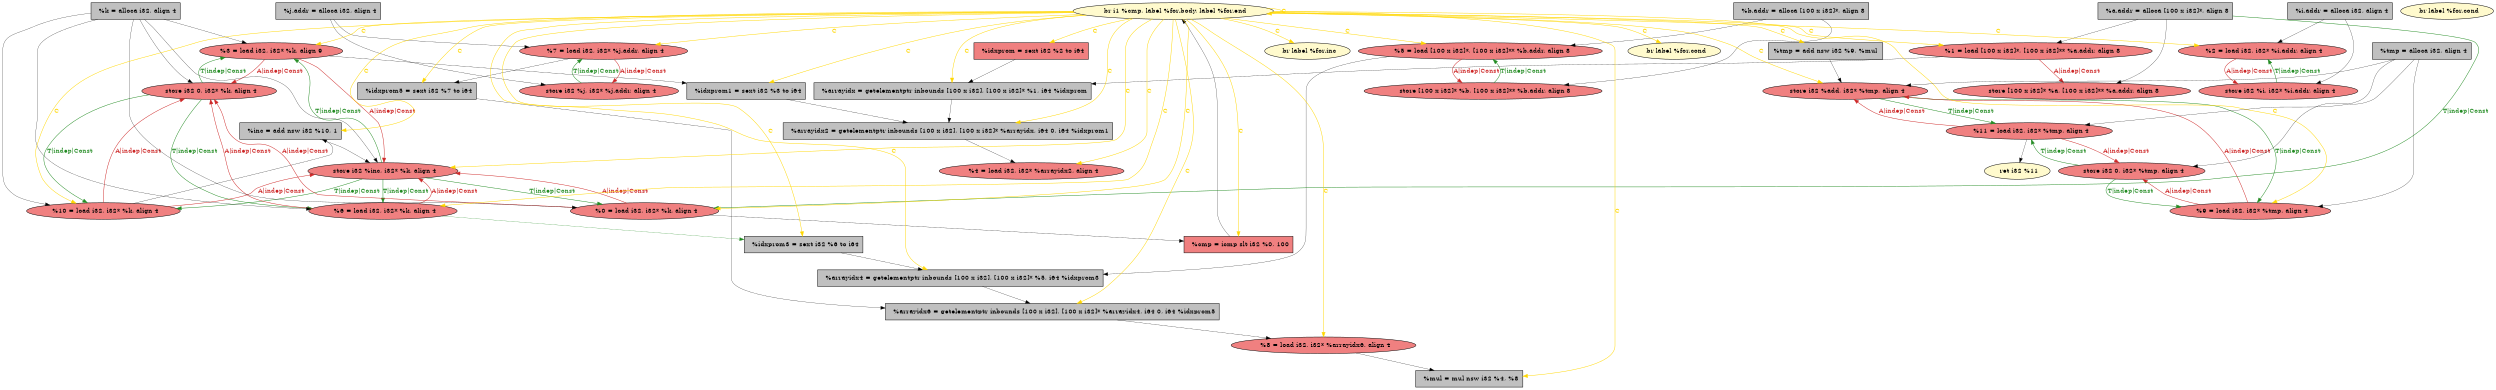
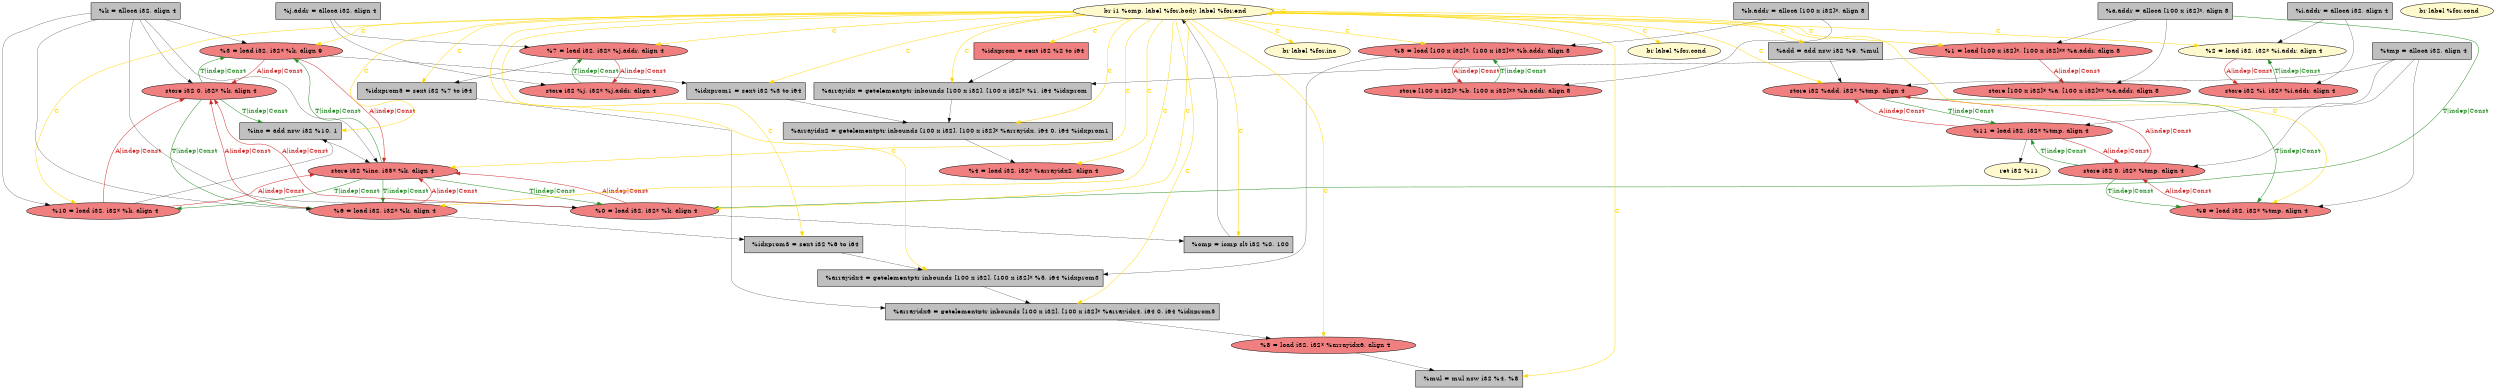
node "%tmp = add nsw i32 %9, %mul": label "%tmp = add nsw i32 %9, %mul" -> "%add = add nsw i32 %9, %mul"
node "%2 = load i32, i32* %i.addr, align 4": fillcolor lightcoral -> lemonchiffon
edge "%9 = load i32, i32* %tmp, align 4" -> "store i32 %add, i32* %tmp, align 4": now "store i32 0, i32* %tmp, align 4" -> "store i32 %add, i32* %tmp, align 4"
edge "store i32 0, i32* %k, align 4" -> "%10 = load i32, i32* %k, align 4": now "store i32 0, i32* %k, align 4" -> "%inc = add nsw i32 %10, 1"
node "store i32 %inc, i32* %k, align 4": label "store i32 %inc, i32* %k, align 4" -> "store i32 %inc, i35* %k, align 4"
edge "%6 = load i32, i32* %k, align 4" -> "%idxprom3 = sext i32 %6 to i64": color forestgreen -> black
node "%cmp = icmp slt i32 %0, 100": fillcolor lightcoral -> grey
